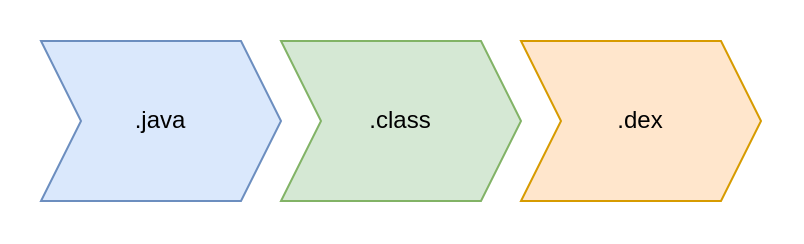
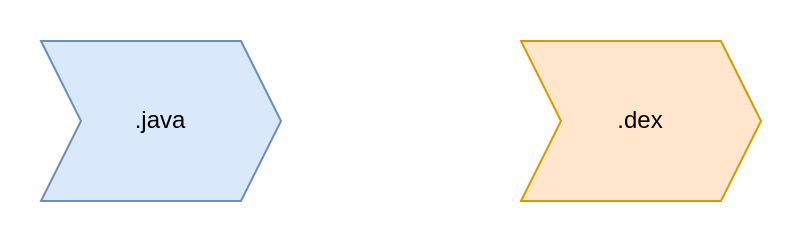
node ".class": removed
